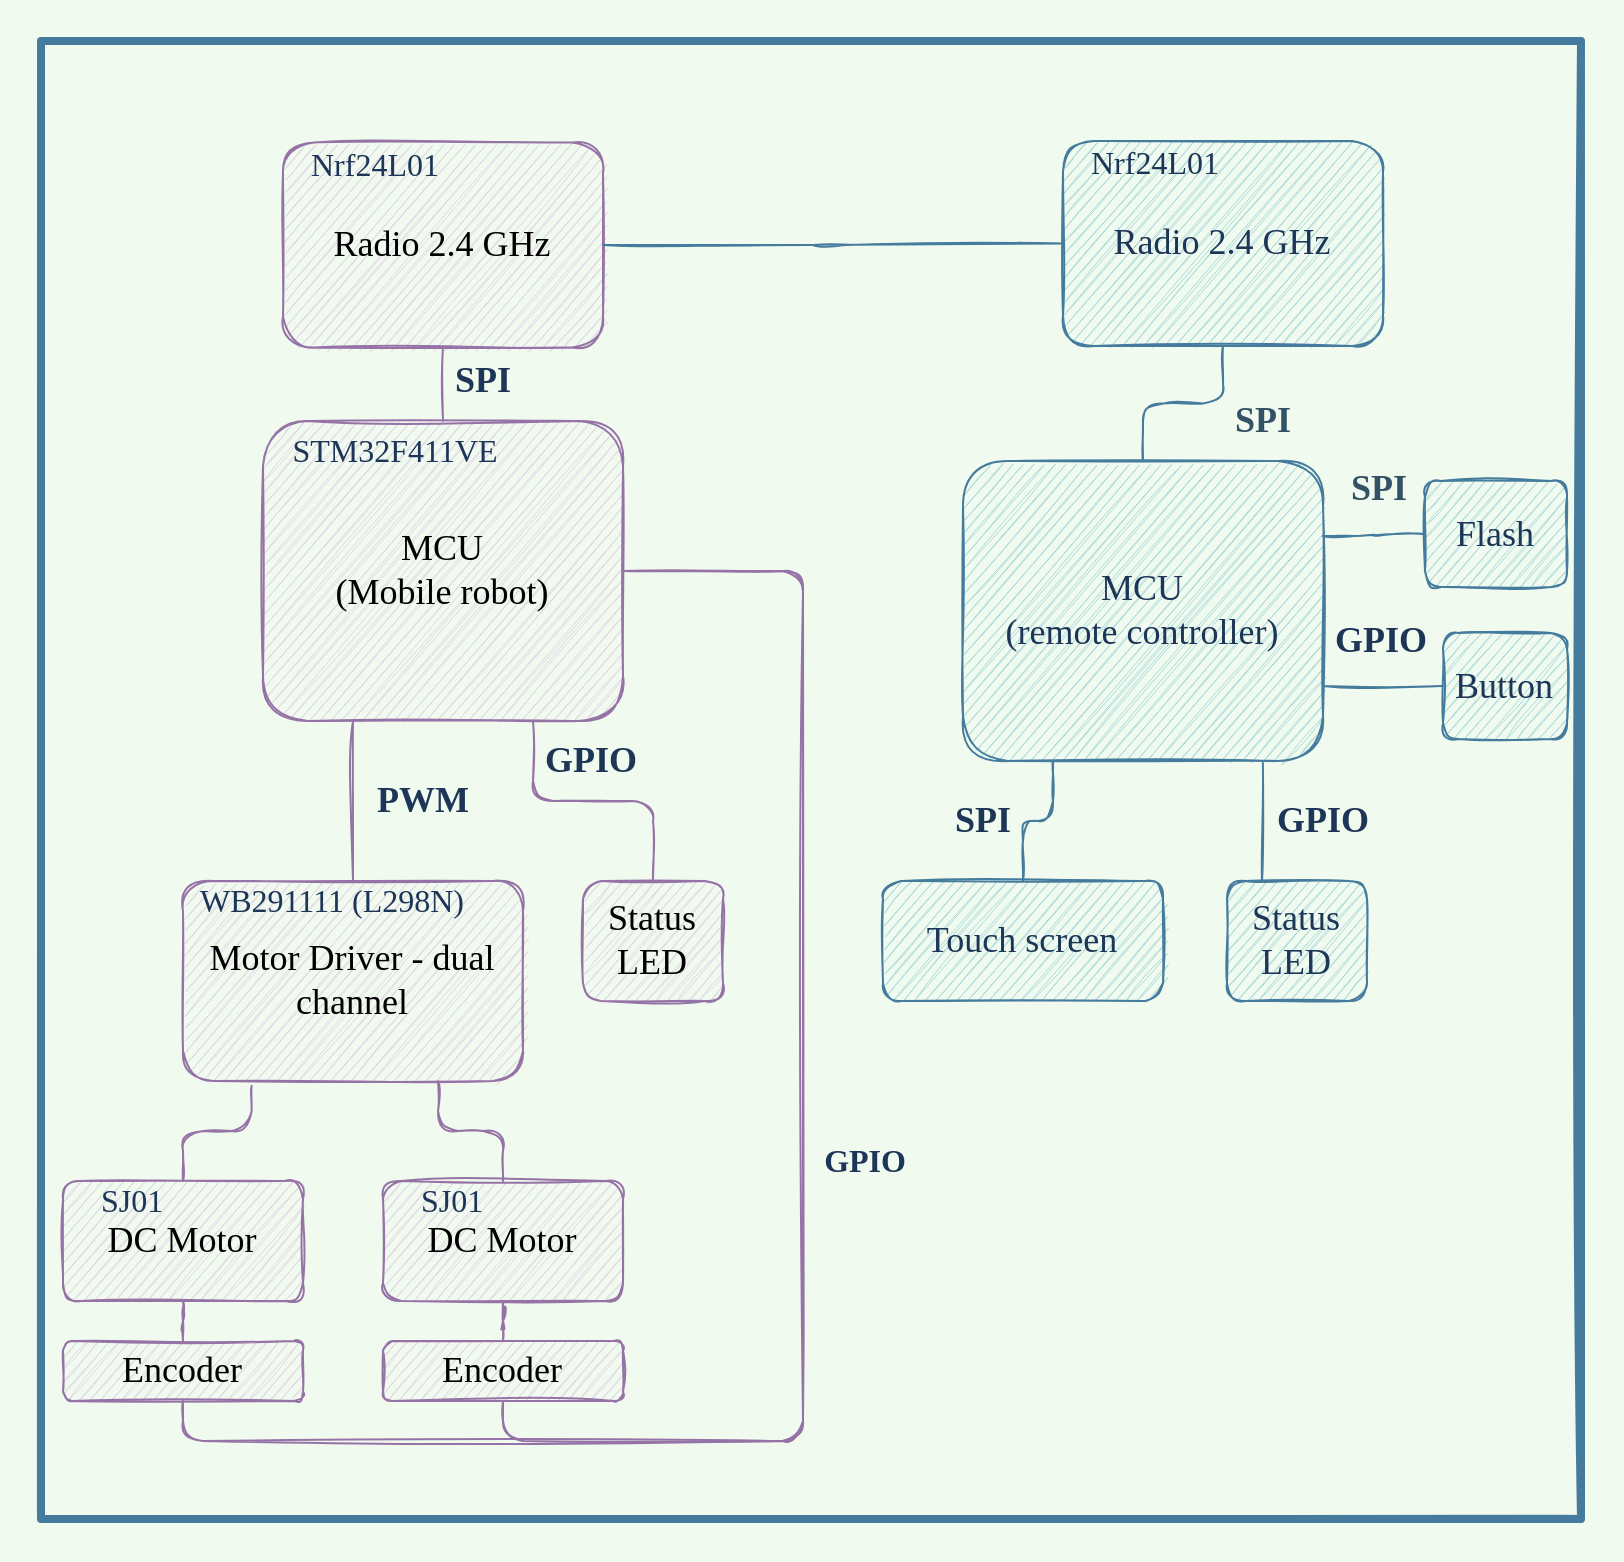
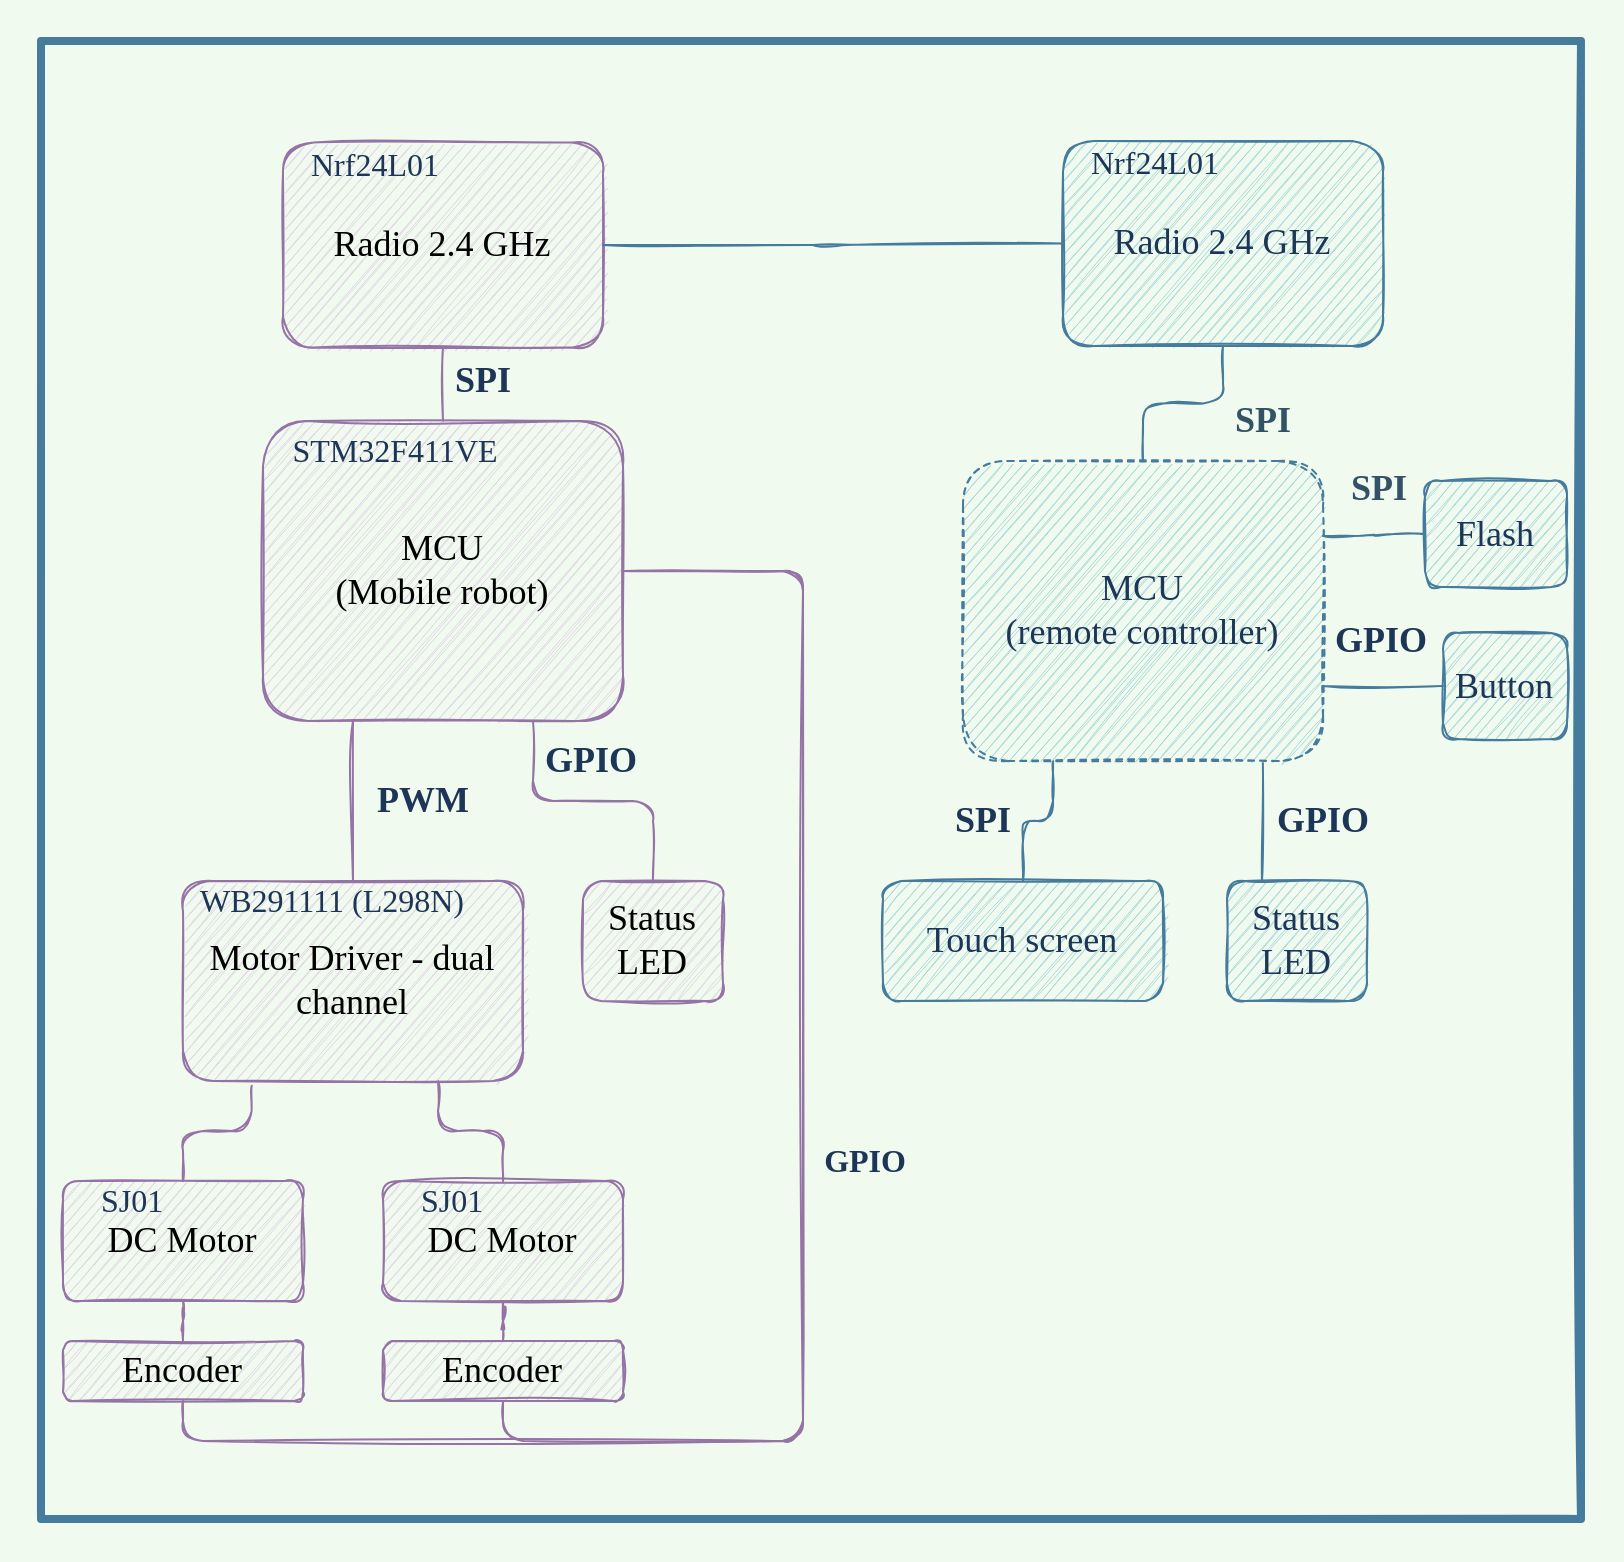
node "MCU (remote controller)": style solid -> dashed
